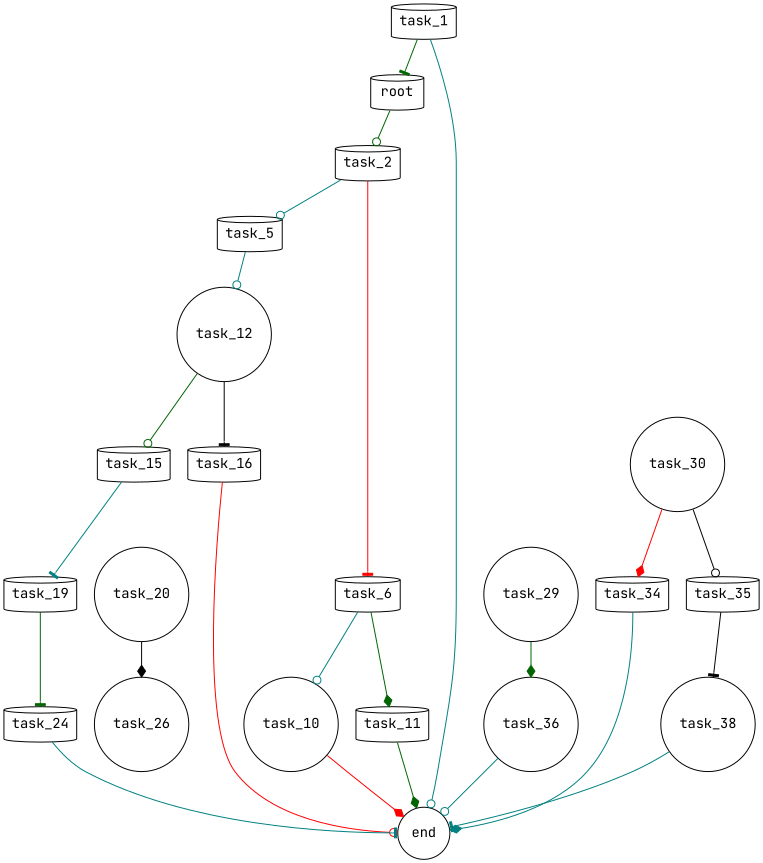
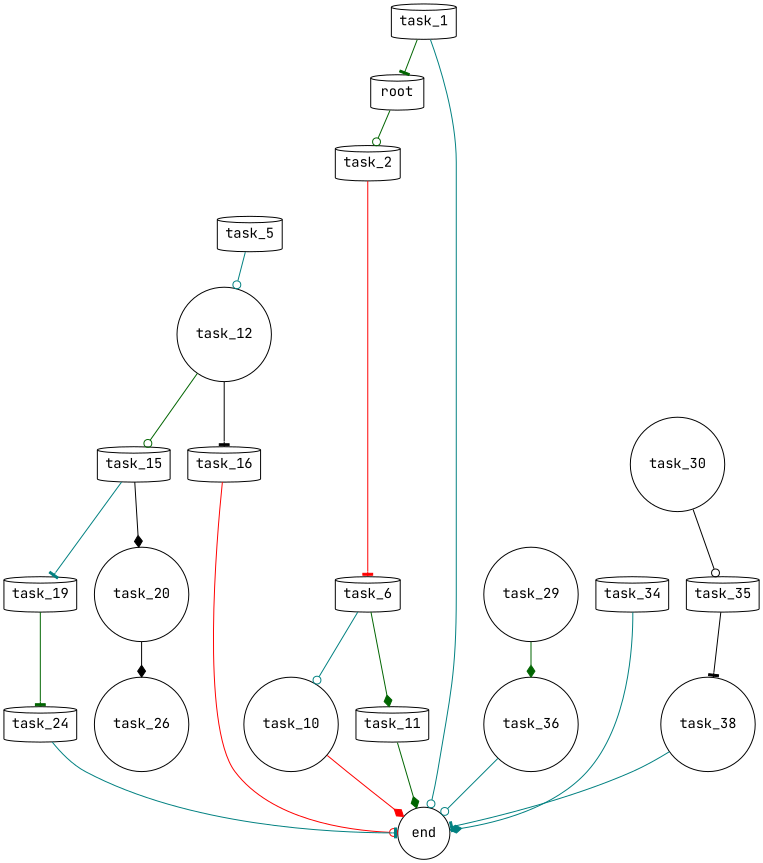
edge "task_2" -> "task_5": removed
edge "task_15" -> "task_20": added
edge "task_30" -> "task_34": removed
